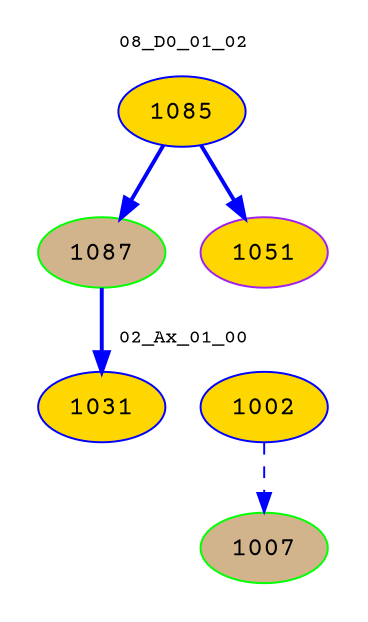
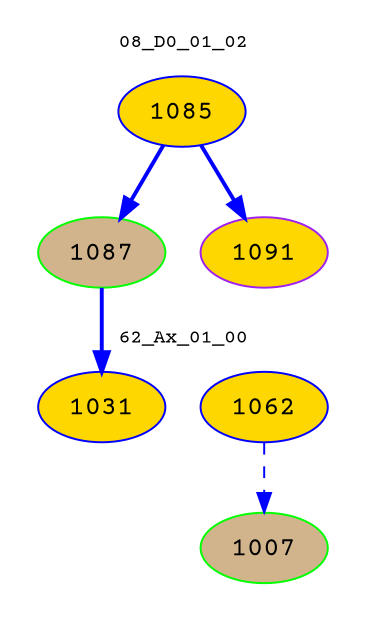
node "1051": label "1051" -> "1091"
cluster "02_Ax_01_00": label "02_Ax_01_00" -> "62_Ax_01_00"
node "1002": label "1002" -> "1062"
